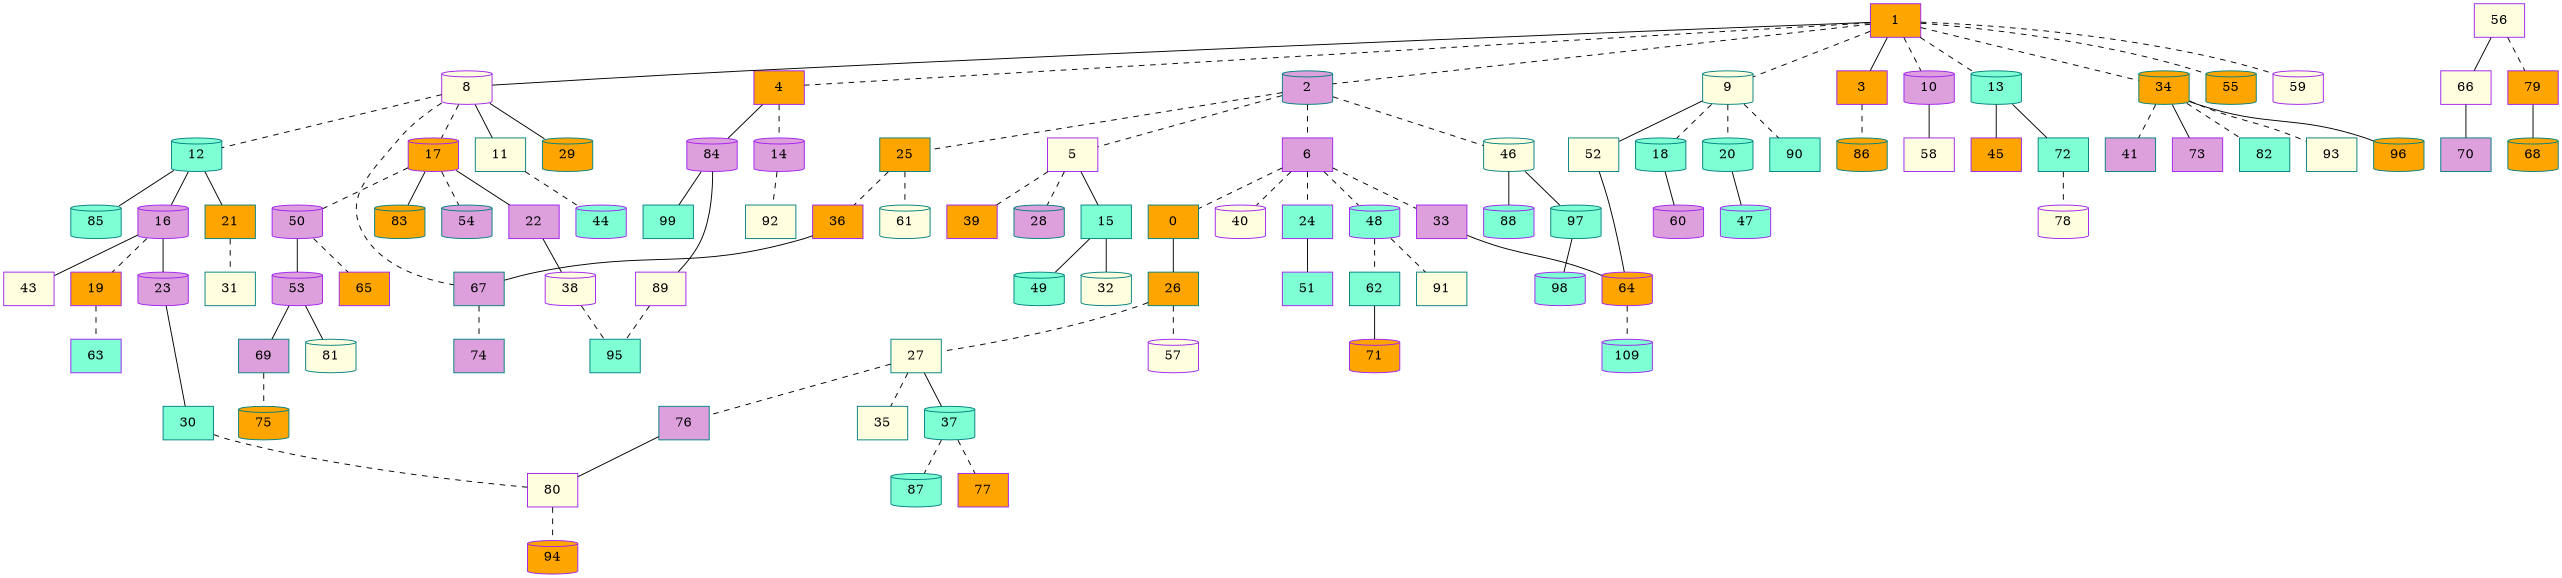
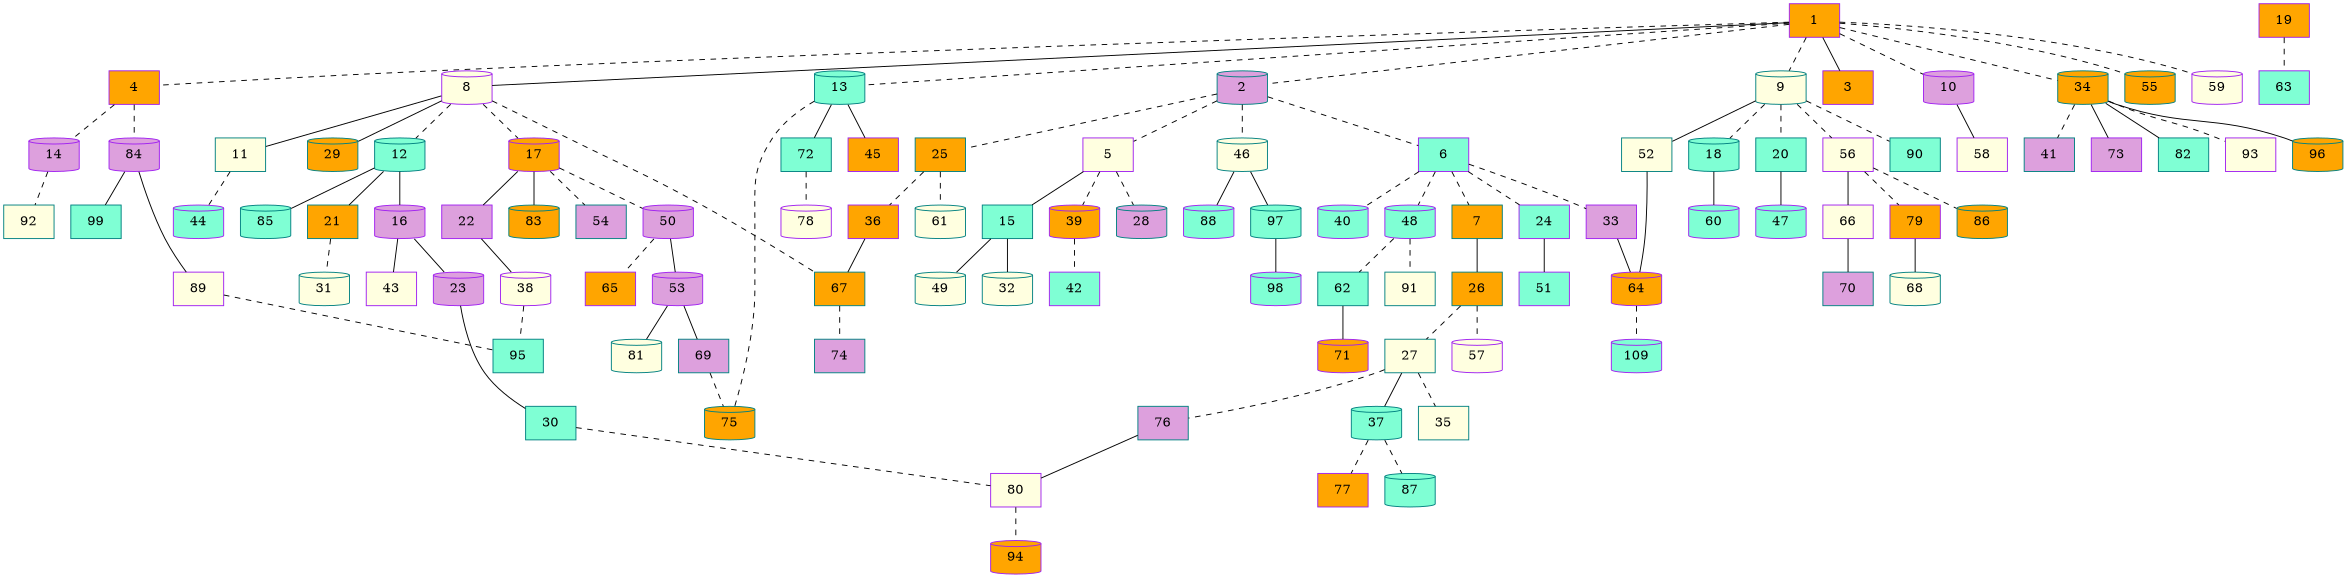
edge "4" -- "84": style solid -> dashed
edge "9" -- "56": added
edge "3" -- "86": now "56" -- "86"
edge "34" -- "82": style dashed -> solid
node "6": fillcolor plum -> aquamarine
node "20": shape cylinder -> box
node "93": color teal -> purple
node "68": fillcolor orange -> lightyellow
node "54": shape cylinder -> box
node "39": shape box -> cylinder
node "0": label "0" -> "7"
node "40": fillcolor lightyellow -> aquamarine
node "60": fillcolor plum -> aquamarine
edge "13" -- "75": added
edge "16" -- "19": removed
node "31": shape box -> cylinder
node "67": fillcolor plum -> orange
node "49": fillcolor aquamarine -> lightyellow
node "42": added
